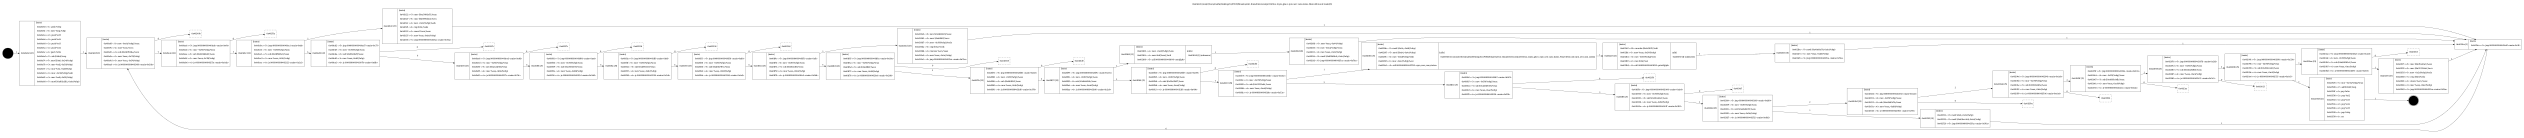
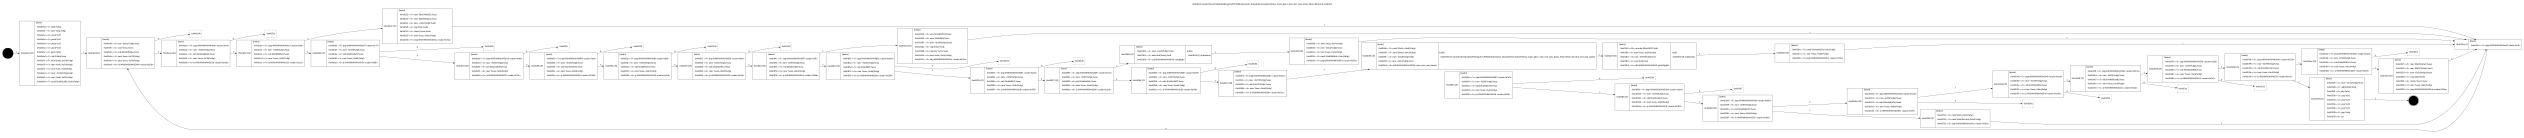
edge "0x401fc9 [25]" -> "0x401fe2 [25]": removed, label "3"
